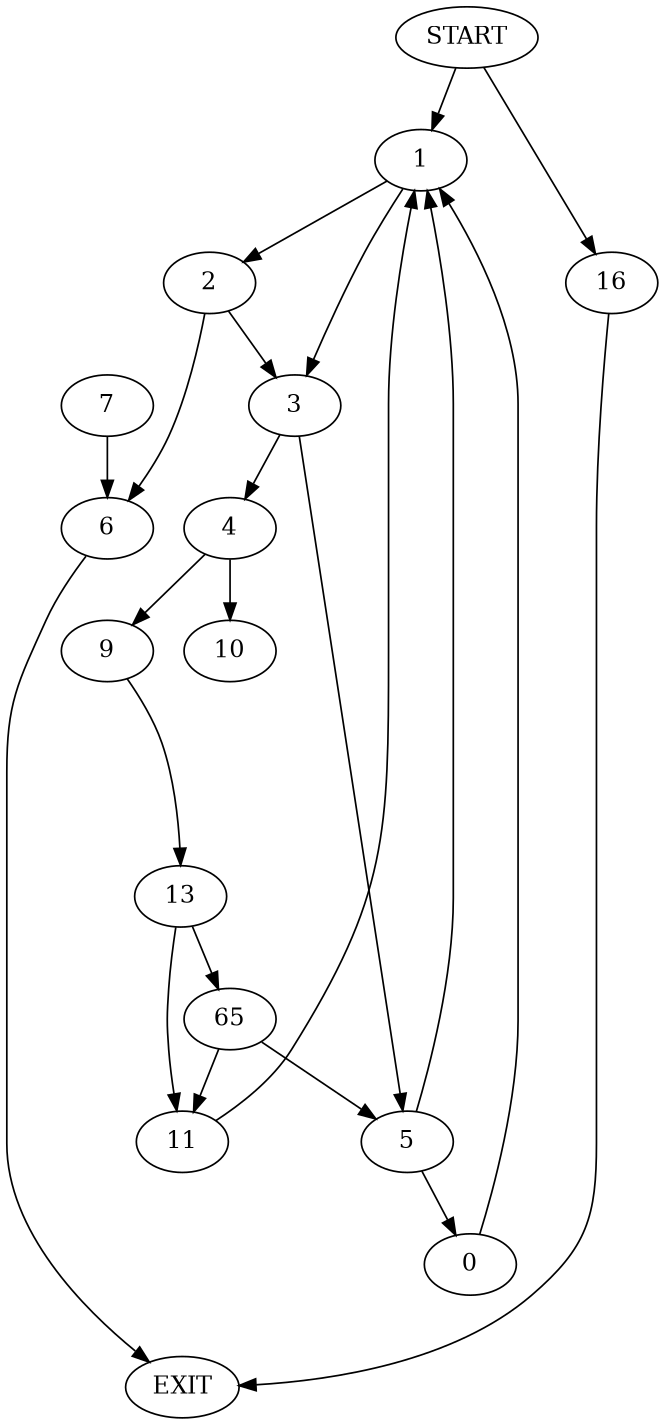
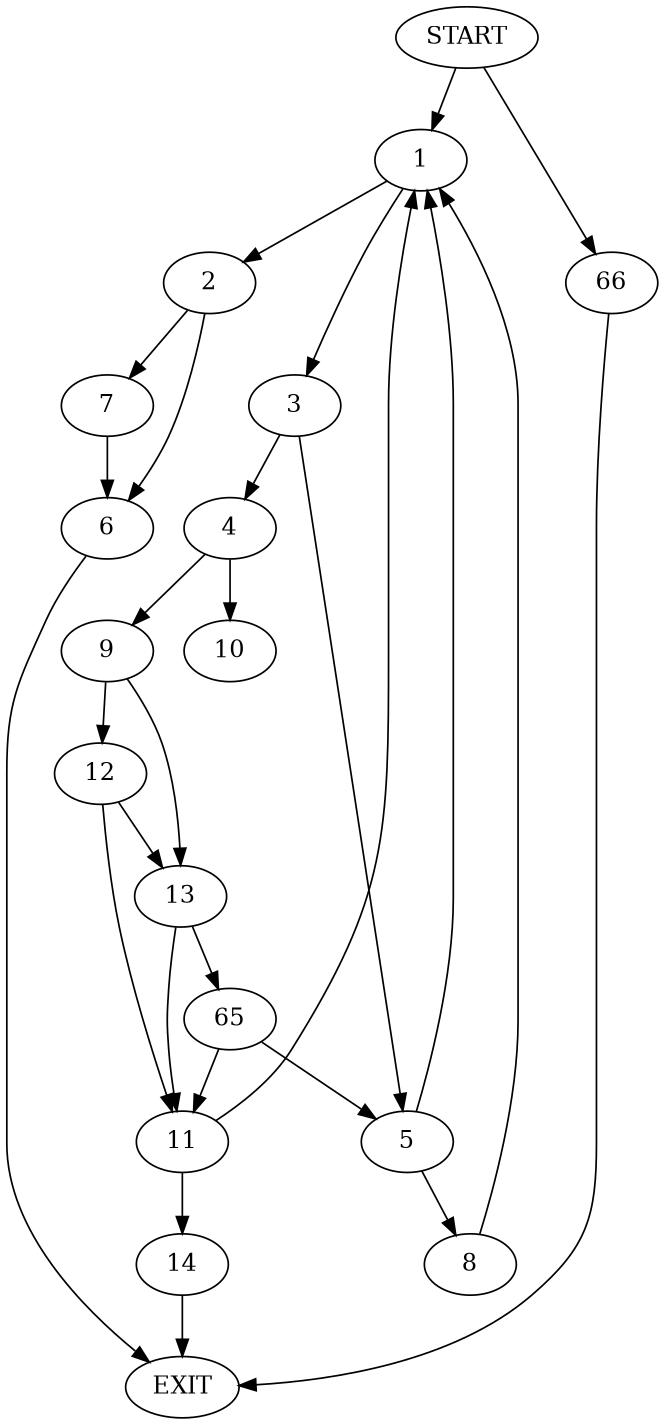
node "16": label "16" -> "66"
edge "2" -> "3": now "2" -> "7"
node "12": added
node "14": added
node "0": label "0" -> "8"
